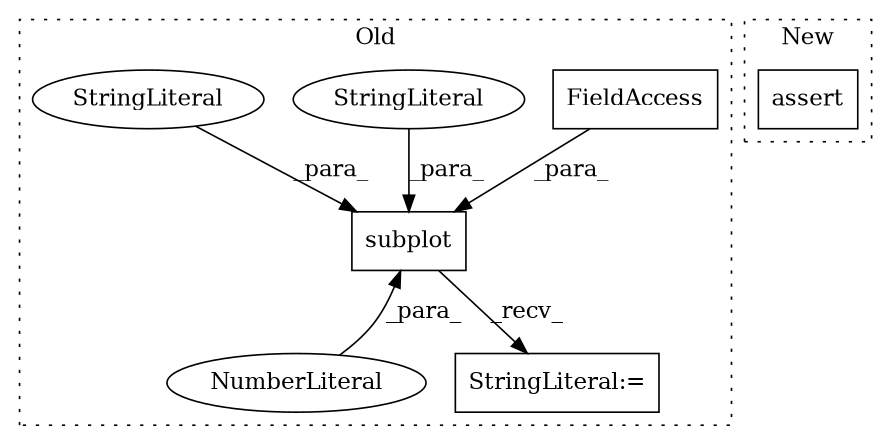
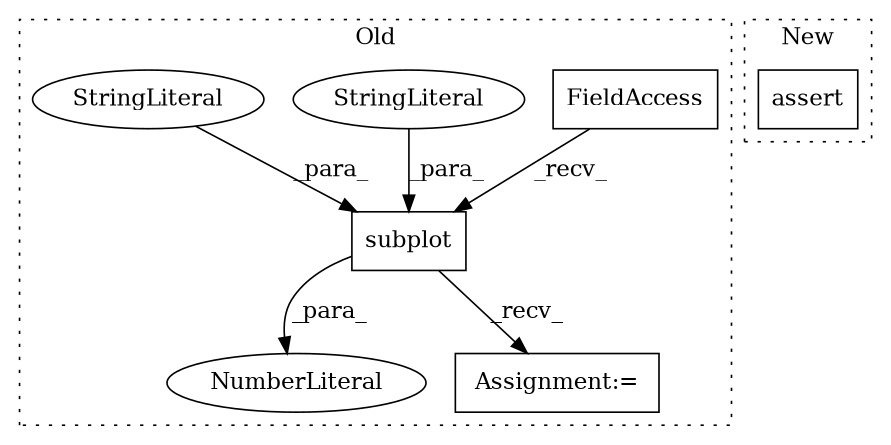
edge "FieldAccess" -> "subplot": label "_para_" -> "_recv_"
edge "NumberLiteral" -> "subplot": reversed
node "StringLiteral:=": label "StringLiteral:=" -> "Assignment:="
